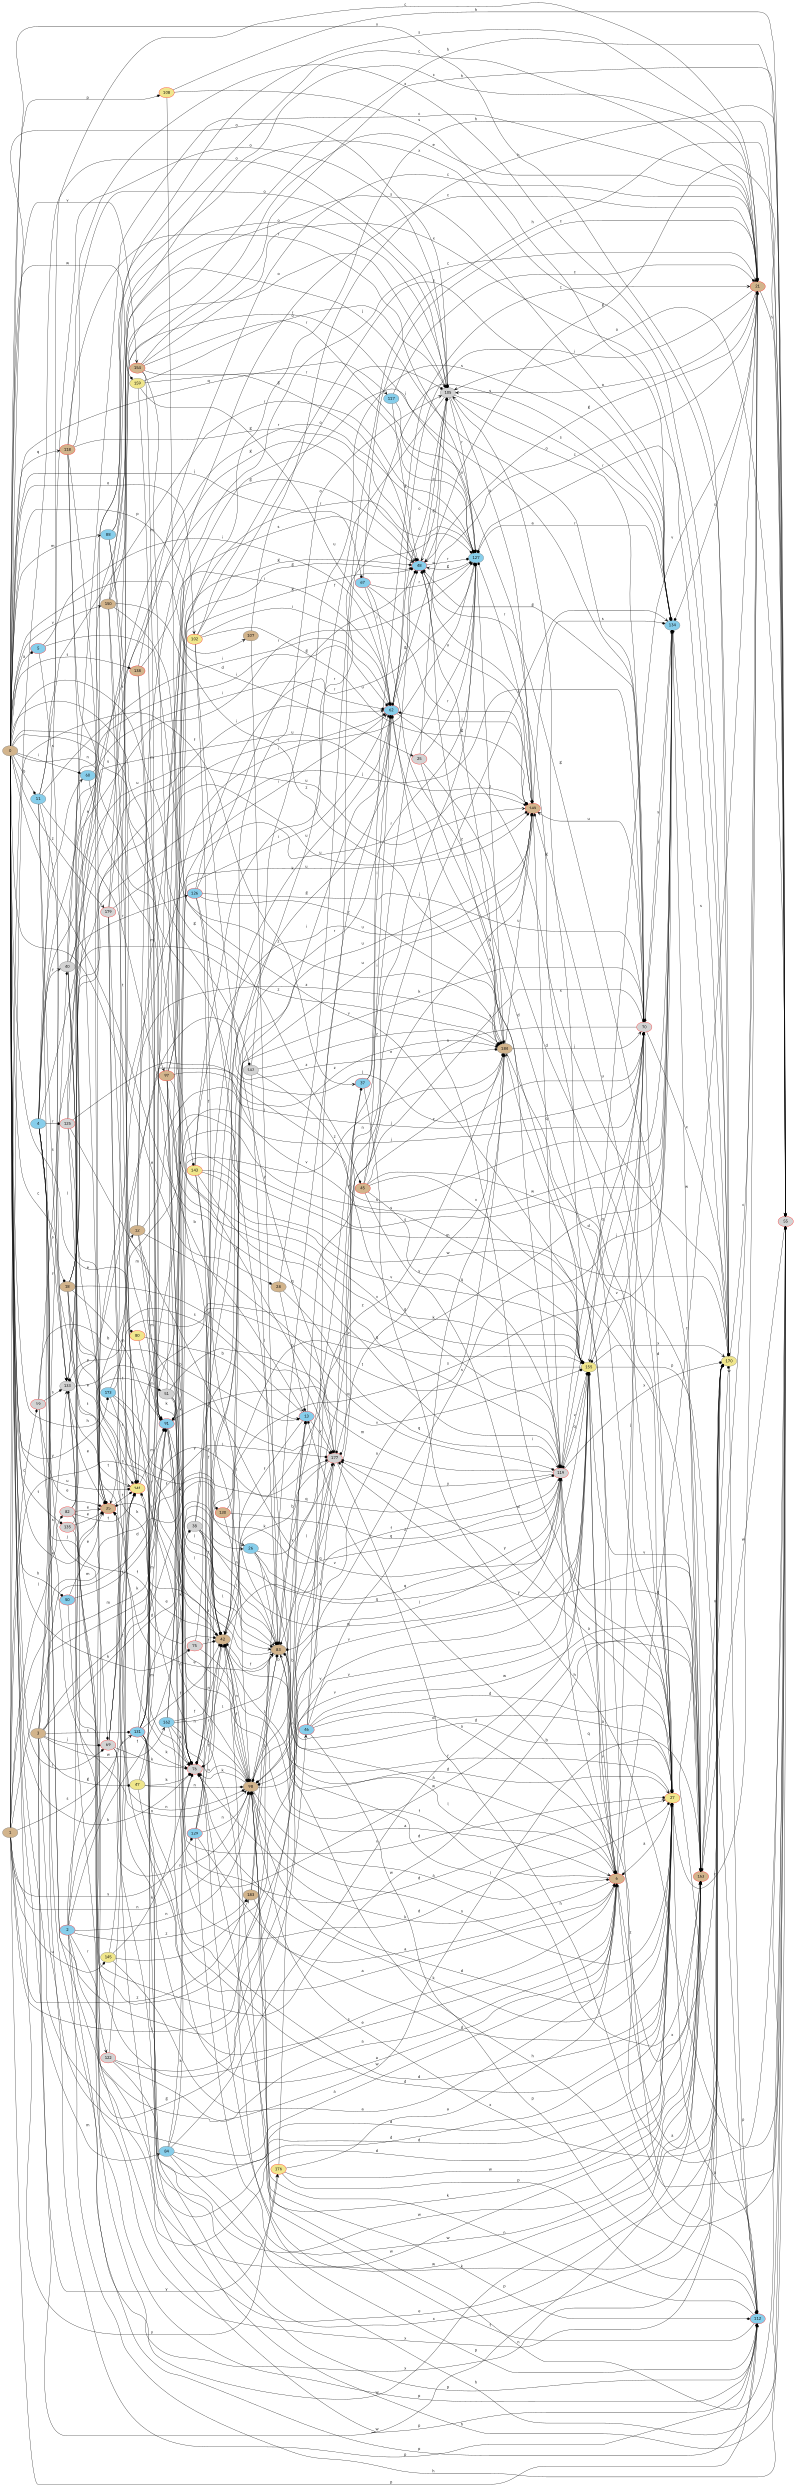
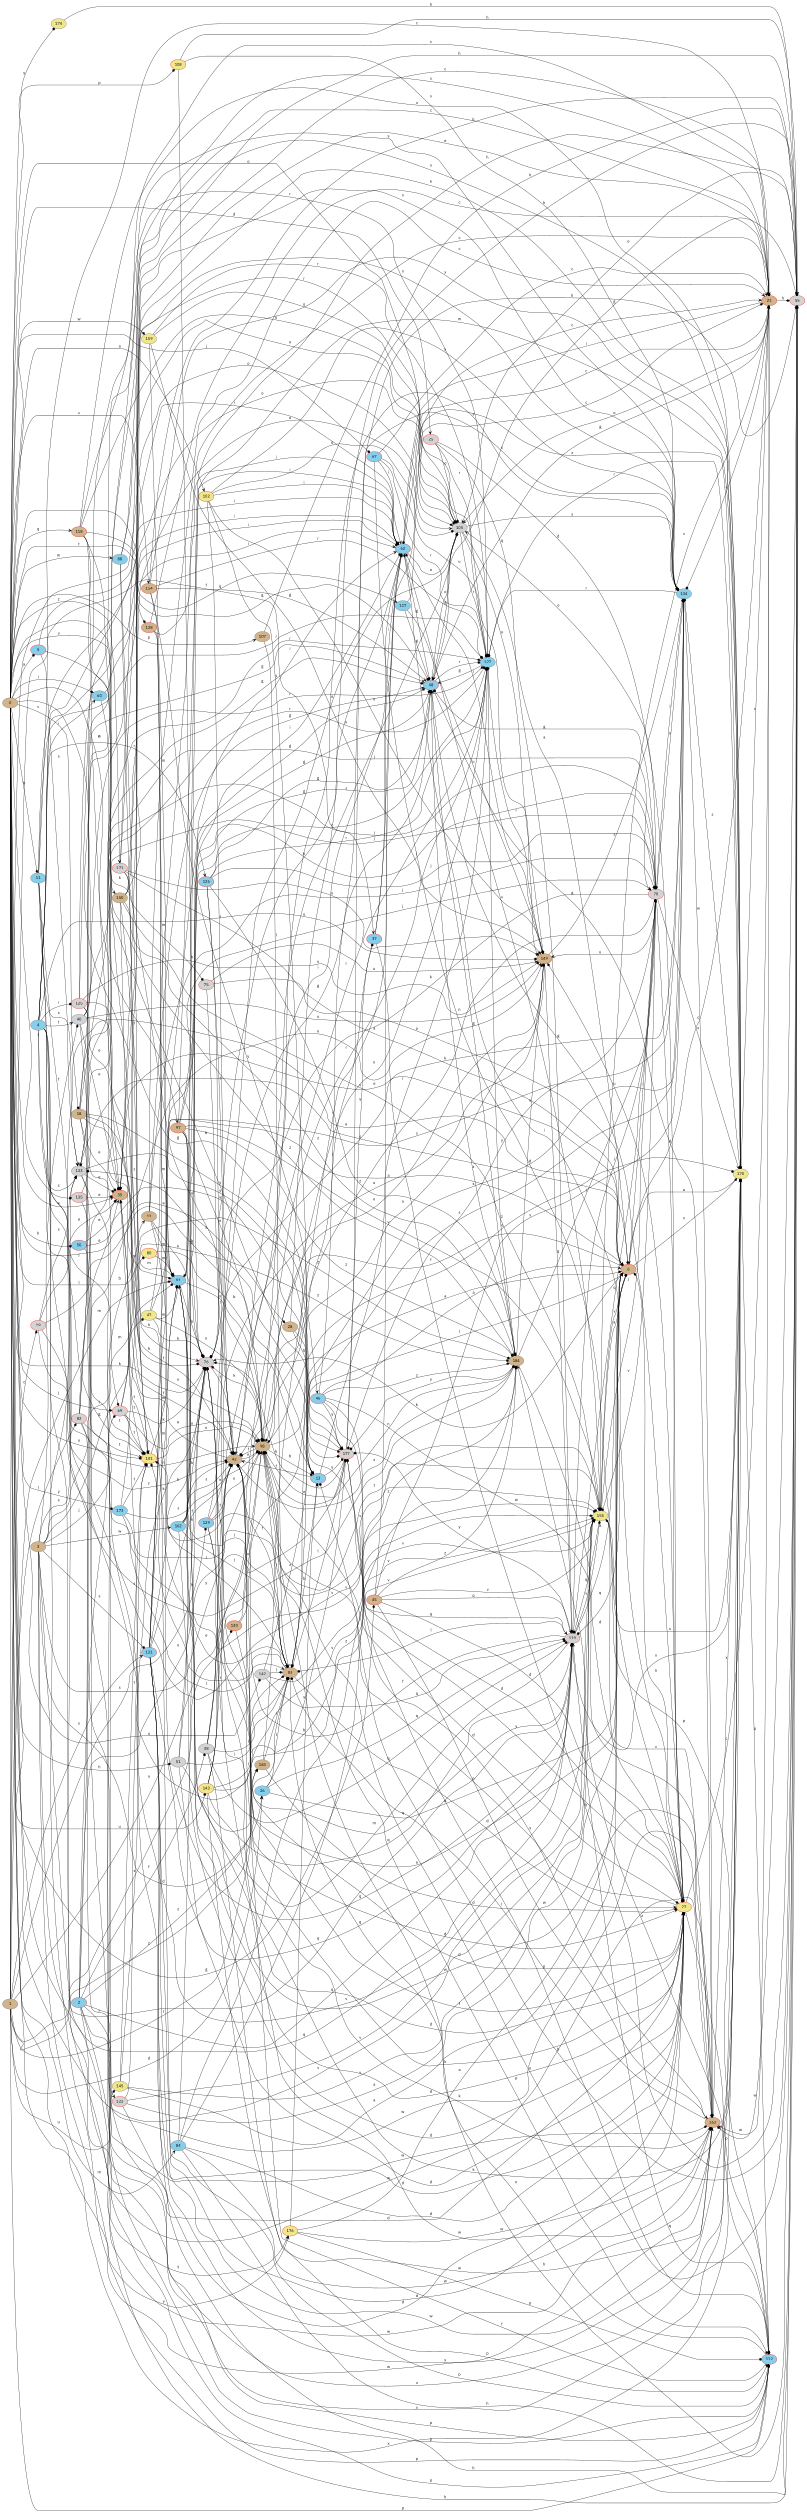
node "174": added
edge "12" -> "48": label "s" -> "g"
node "179": label "179" -> "171"
